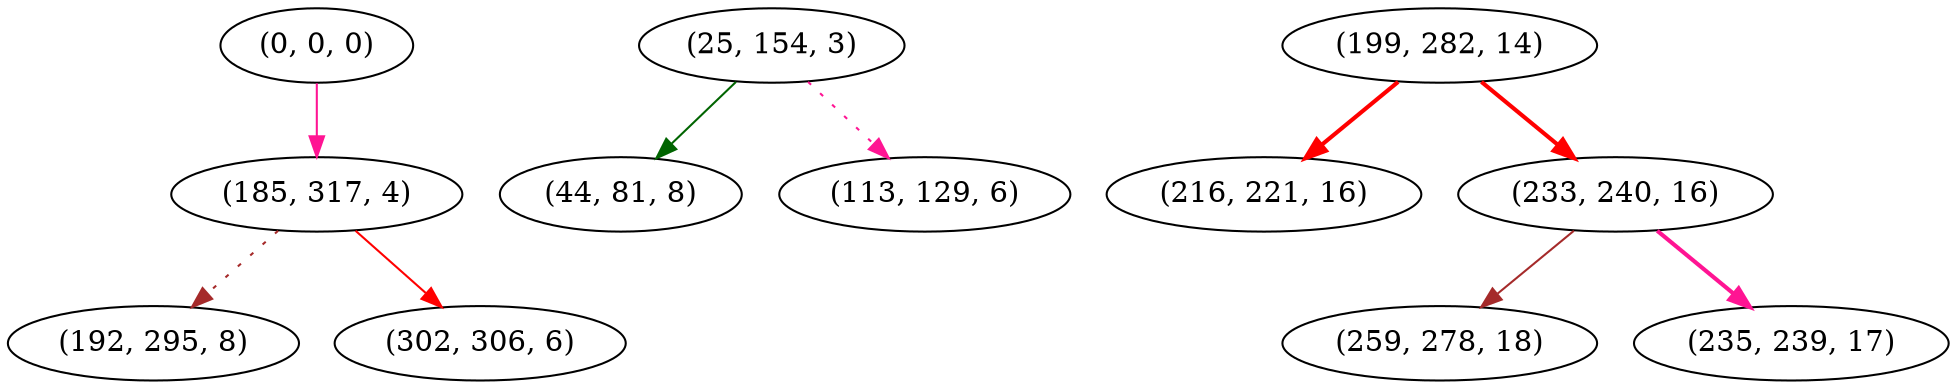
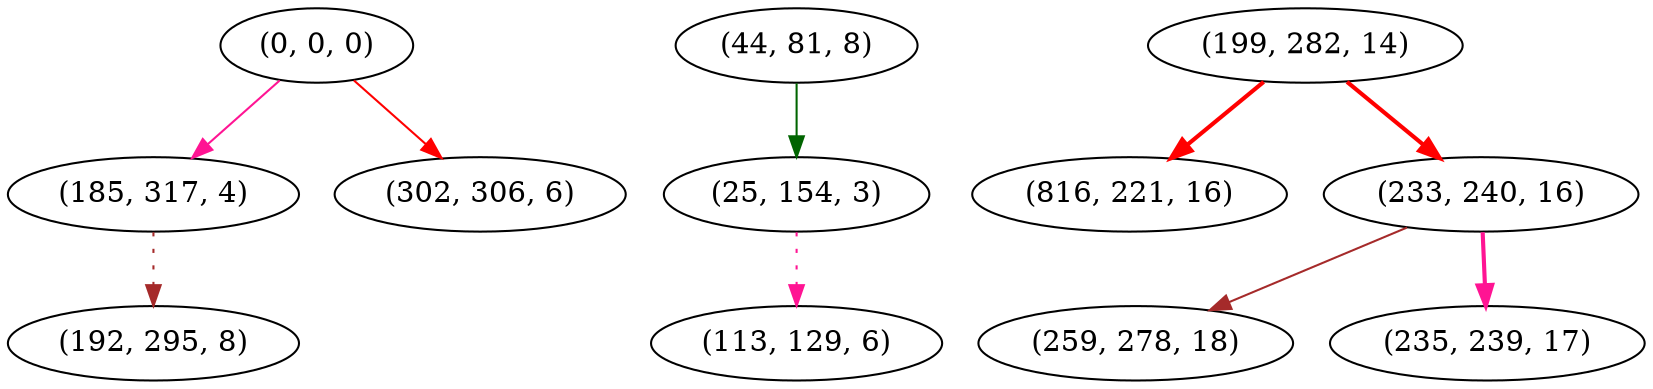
edge "(25, 154, 3)" -> "(44, 81, 8)": reversed
node "(216, 221, 16)": label "(216, 221, 16)" -> "(816, 221, 16)"
edge "(185, 317, 4)" -> "(302, 306, 6)": now "(0, 0, 0)" -> "(302, 306, 6)"
